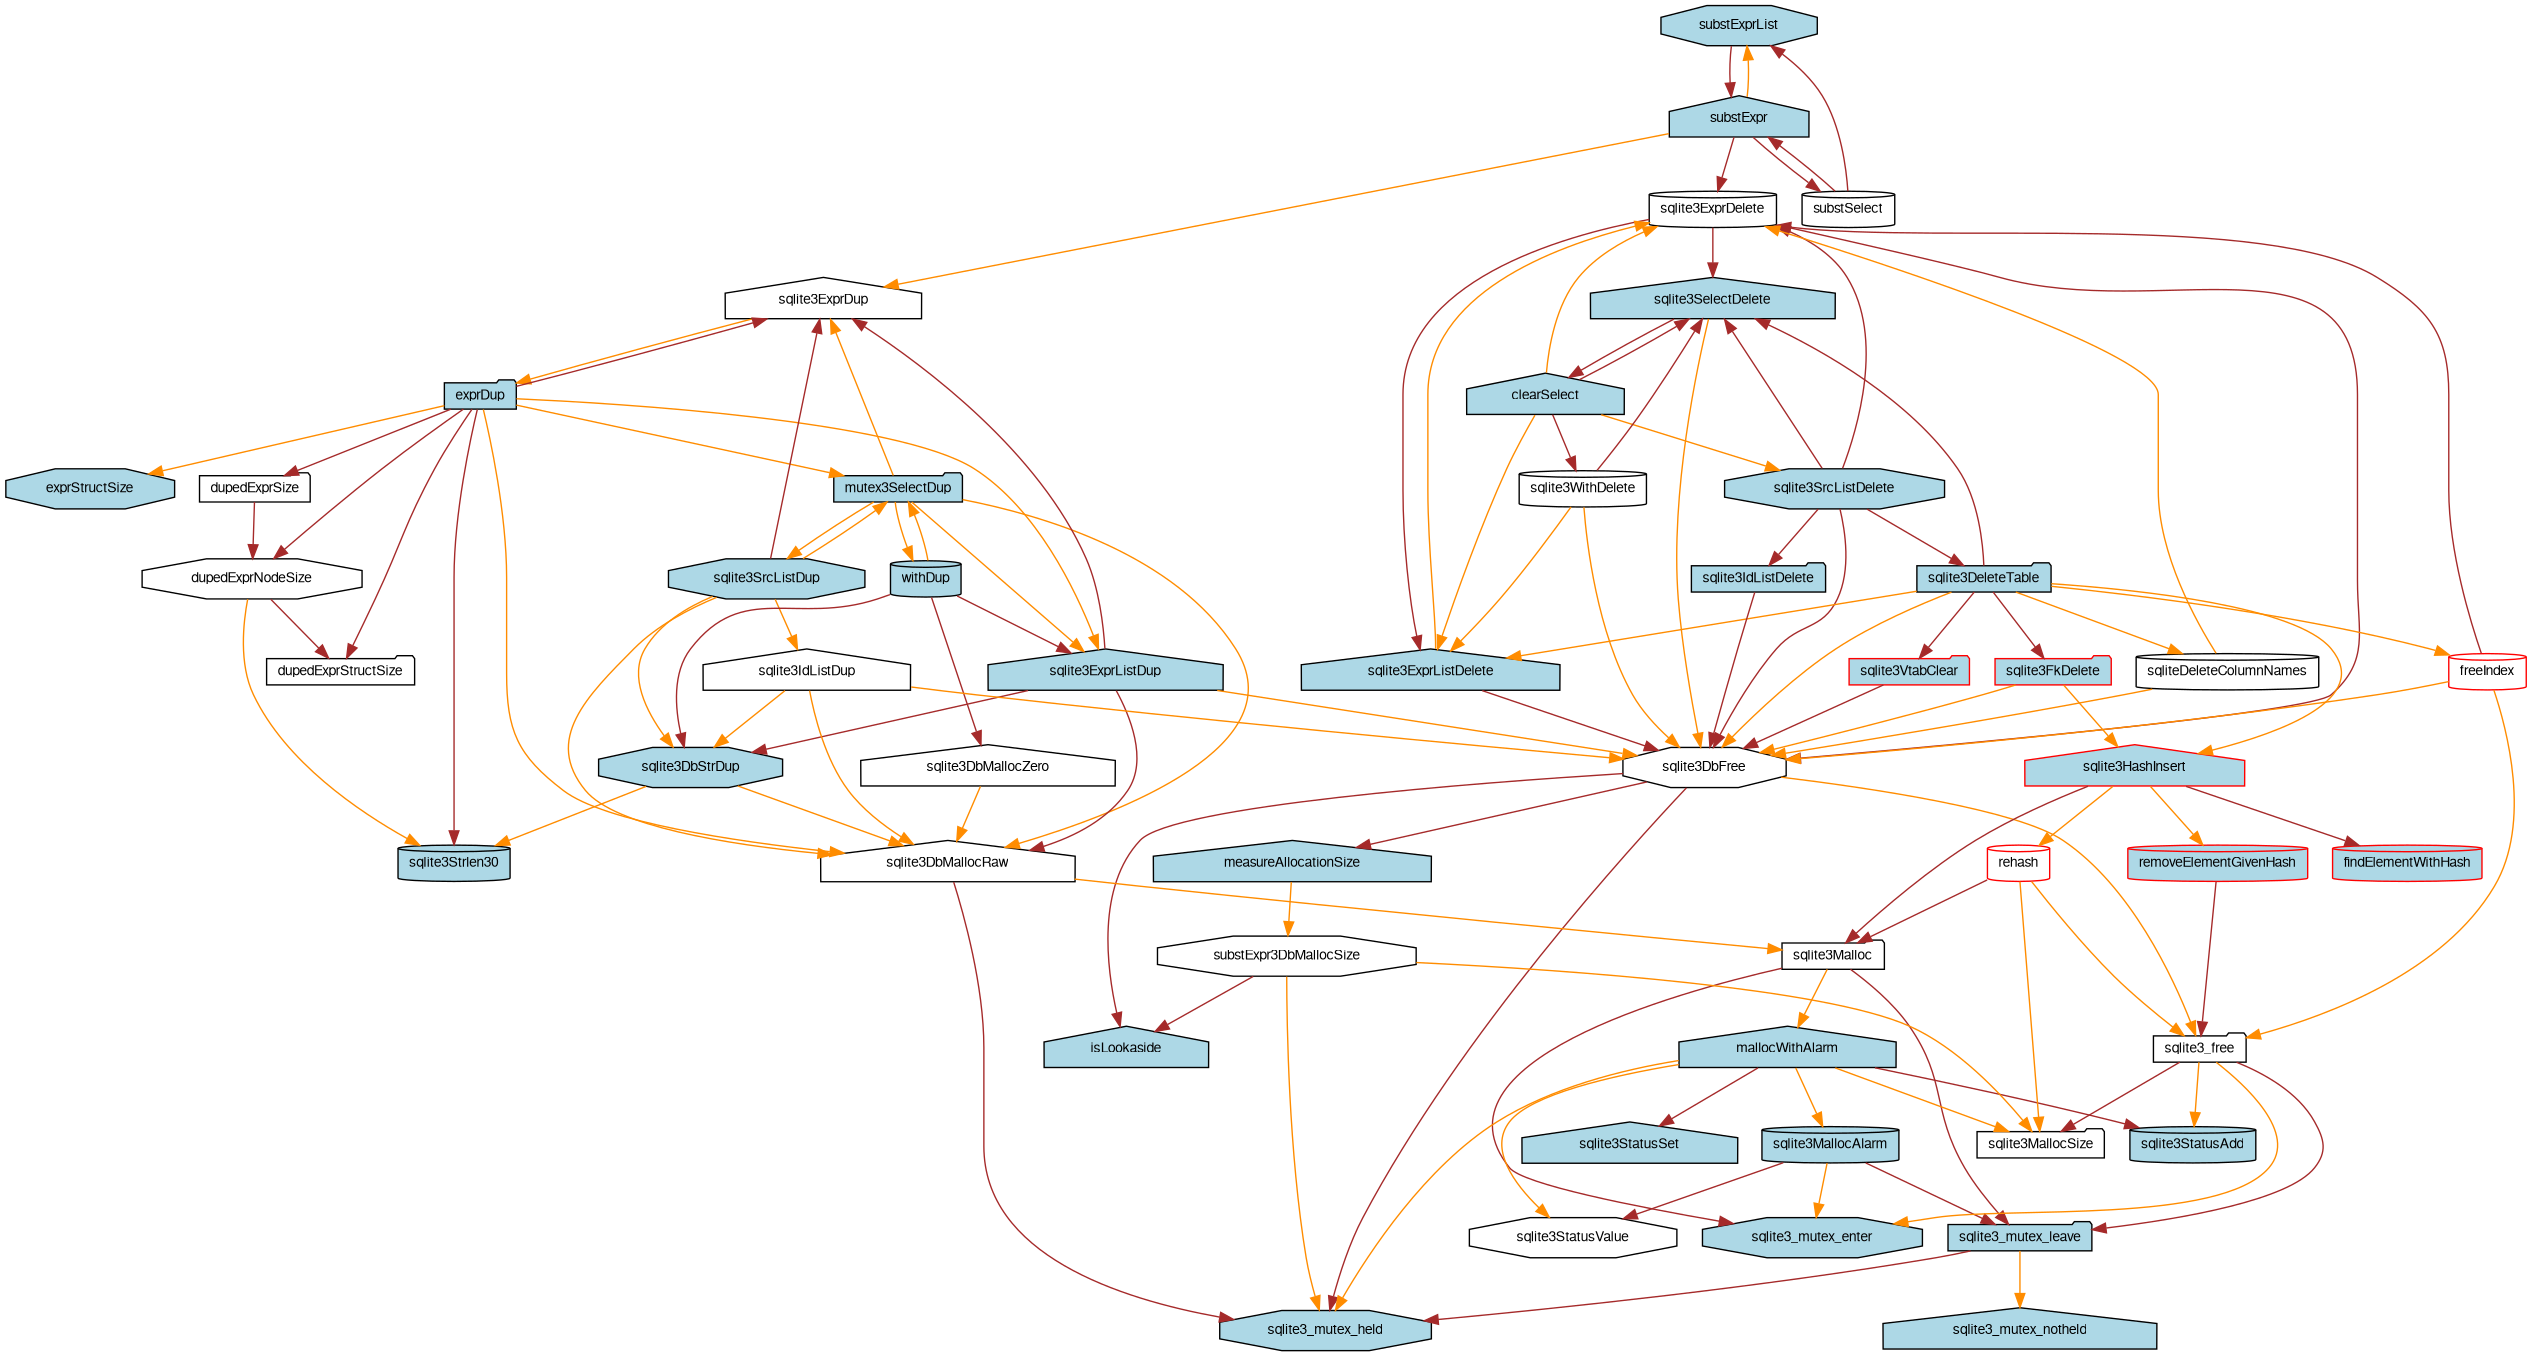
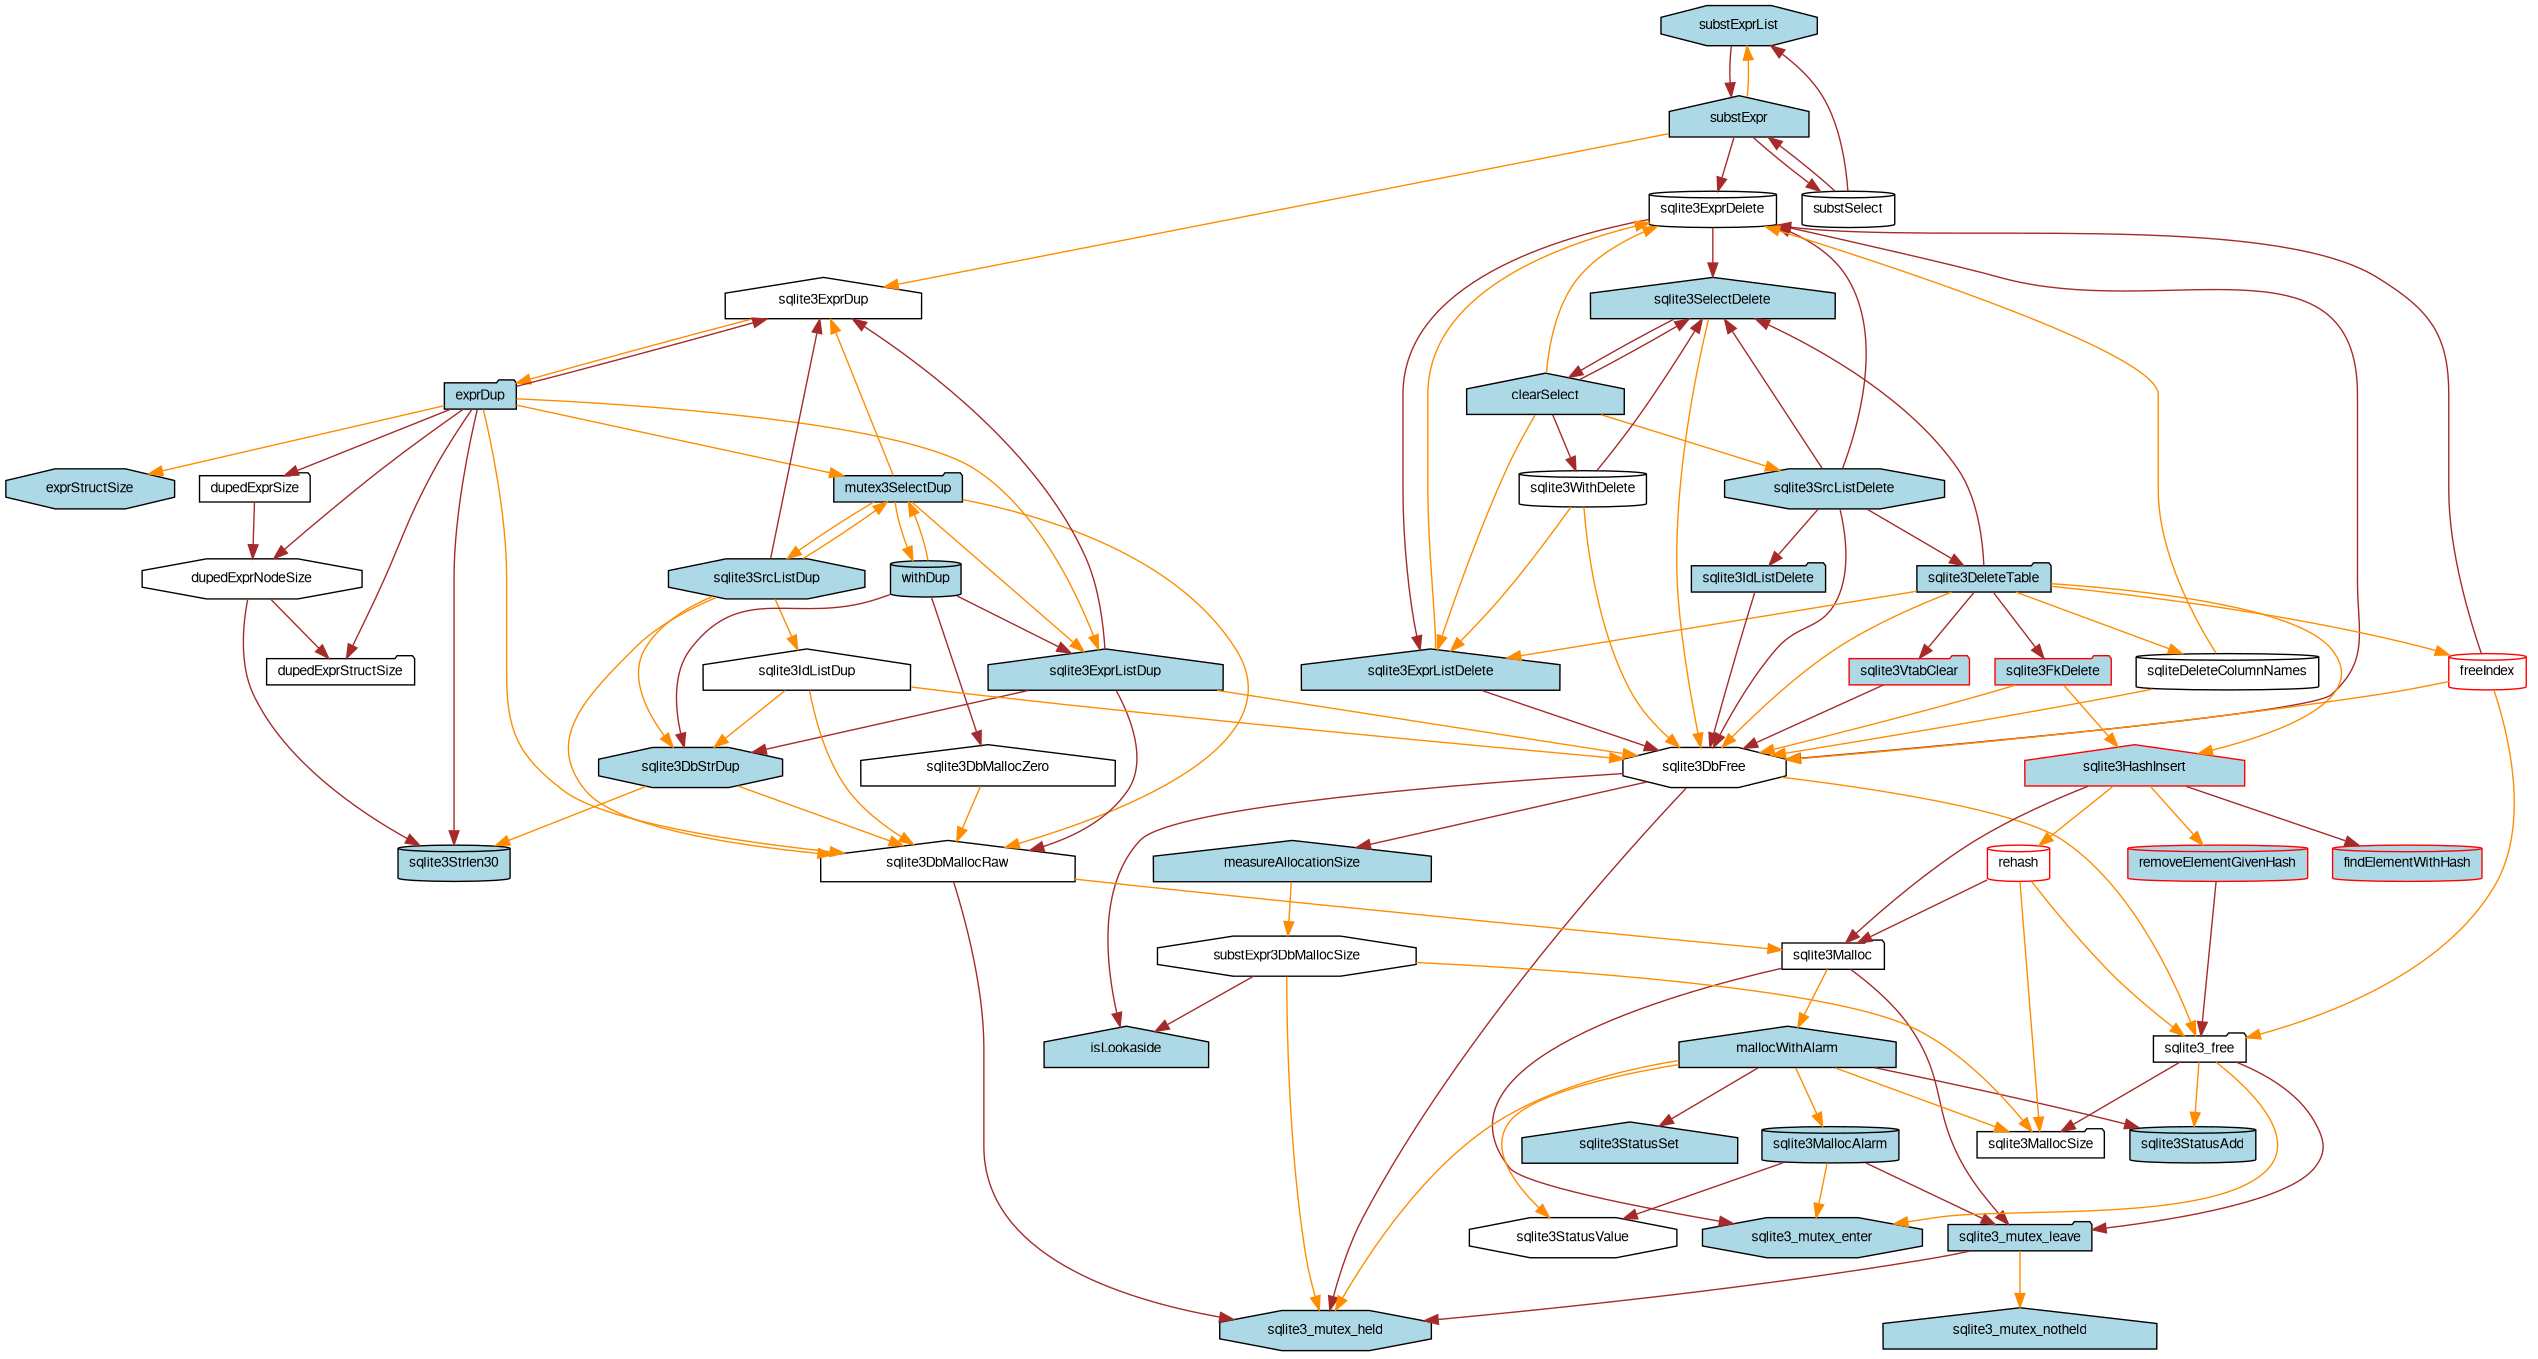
edge "dupedExprNodeSize" -> "sqlite3Strlen30": color darkorange -> brown
